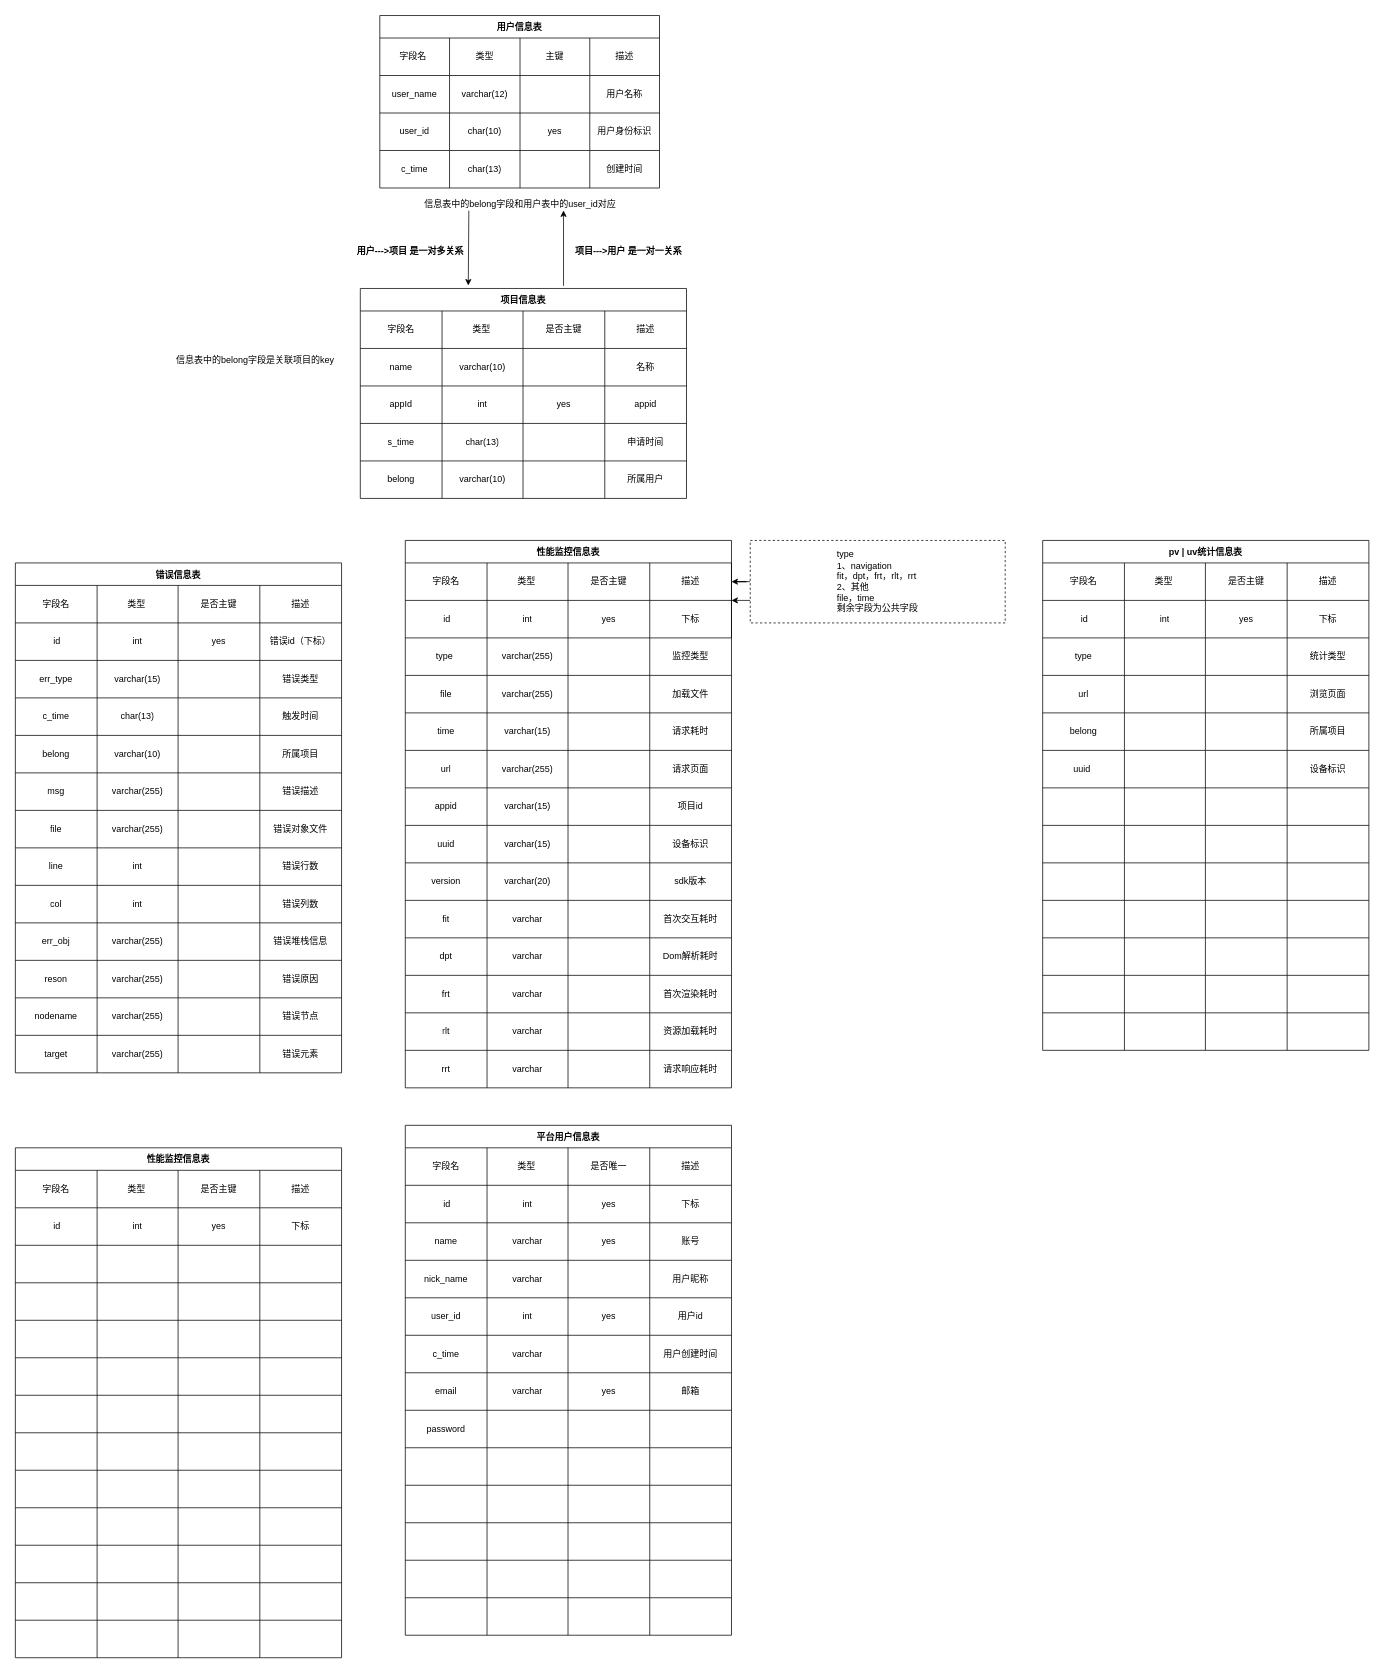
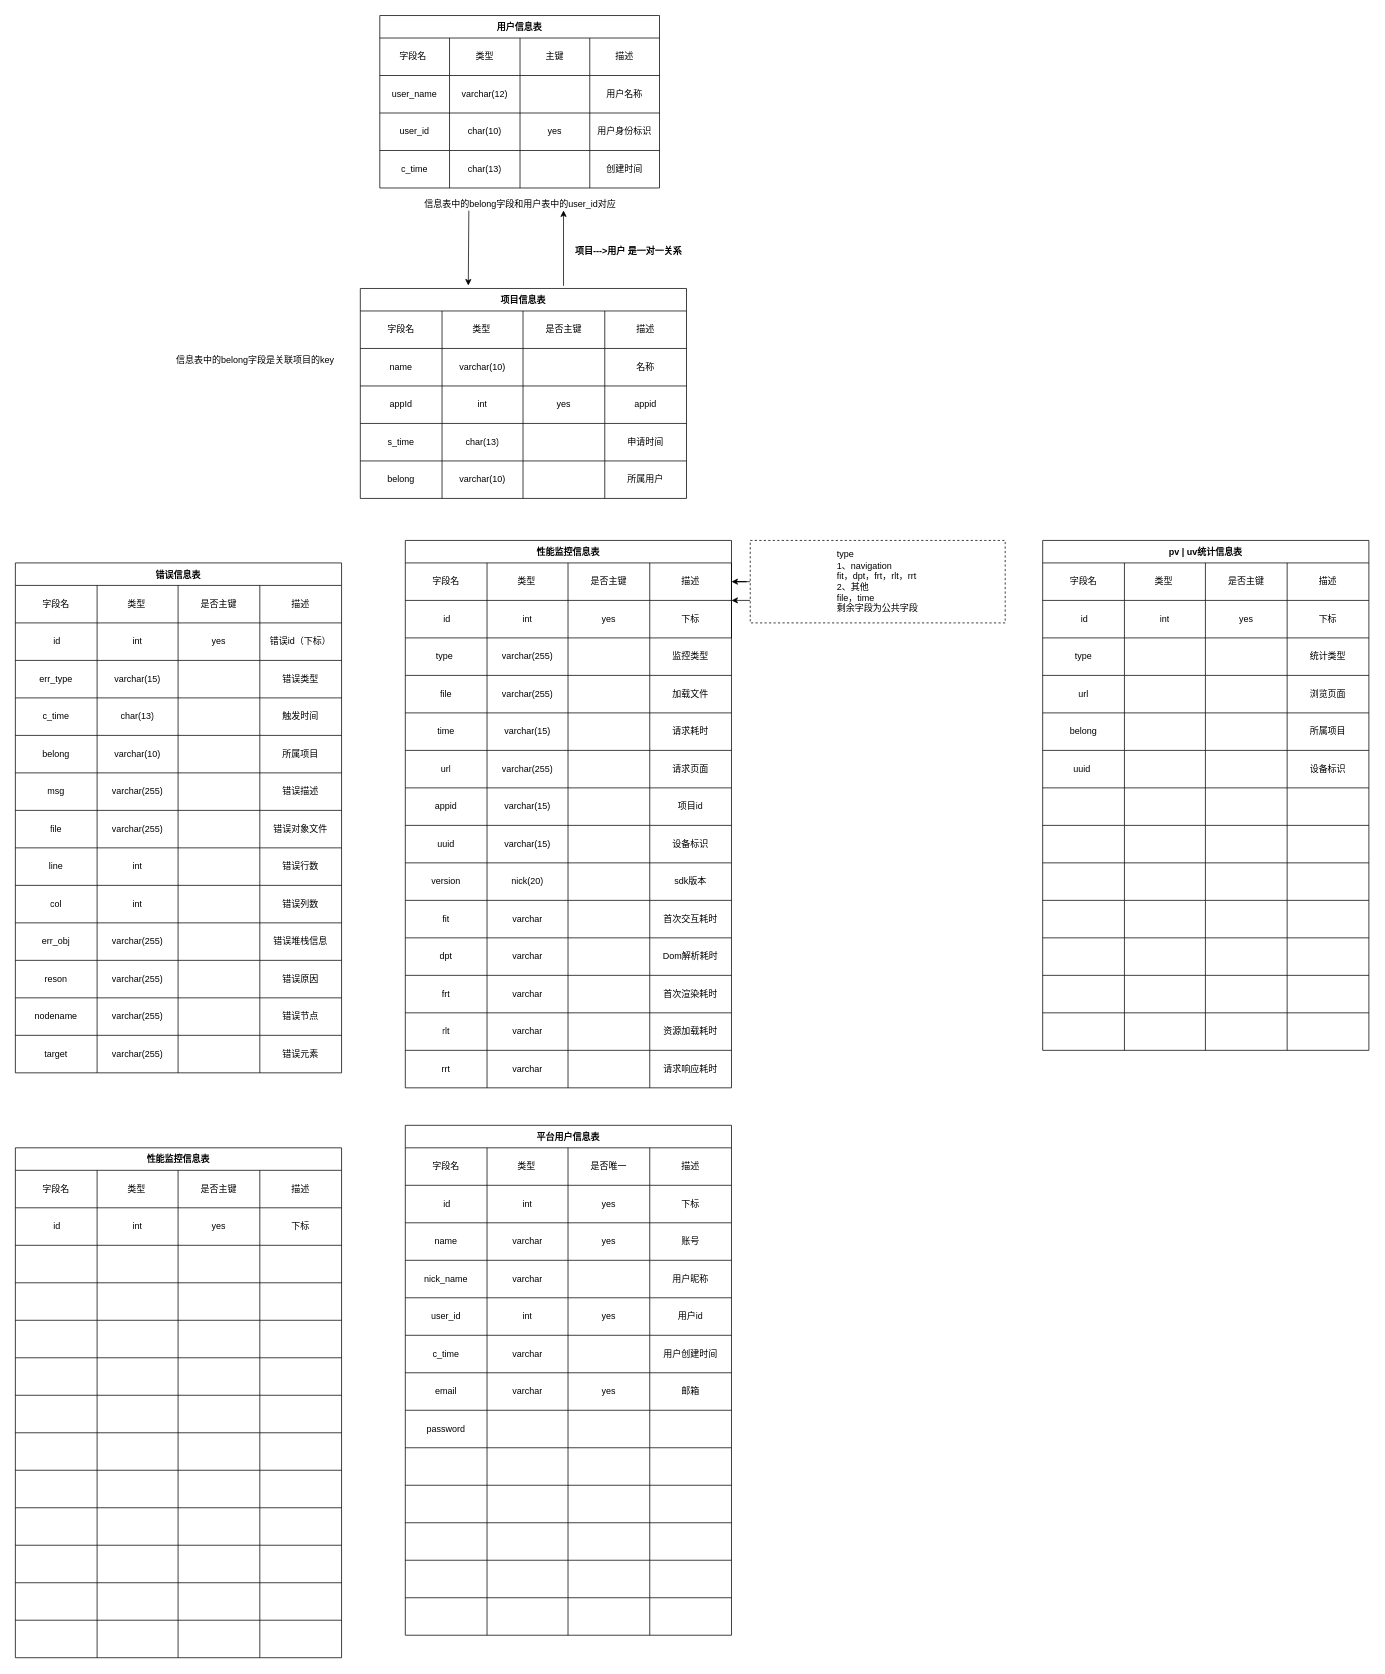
node "用户--->项目 是一对多关系": removed
node "varchar(20)": label "varchar(20)" -> "nick(20)"
